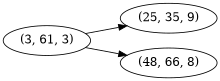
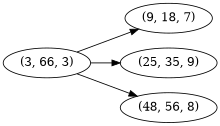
node "(9, 18, 7)": added
node "(3, 61, 3)": label "(3, 61, 3)" -> "(3, 66, 3)"
node "(48, 66, 8)": label "(48, 66, 8)" -> "(48, 56, 8)"
